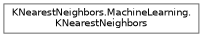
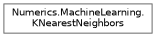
node "KNearestNeighbors.MachineLearning. KNearestNeighbors": label "KNearestNeighbors.MachineLearning. KNearestNeighbors" -> "Numerics.MachineLearning. KNearestNeighbors"
